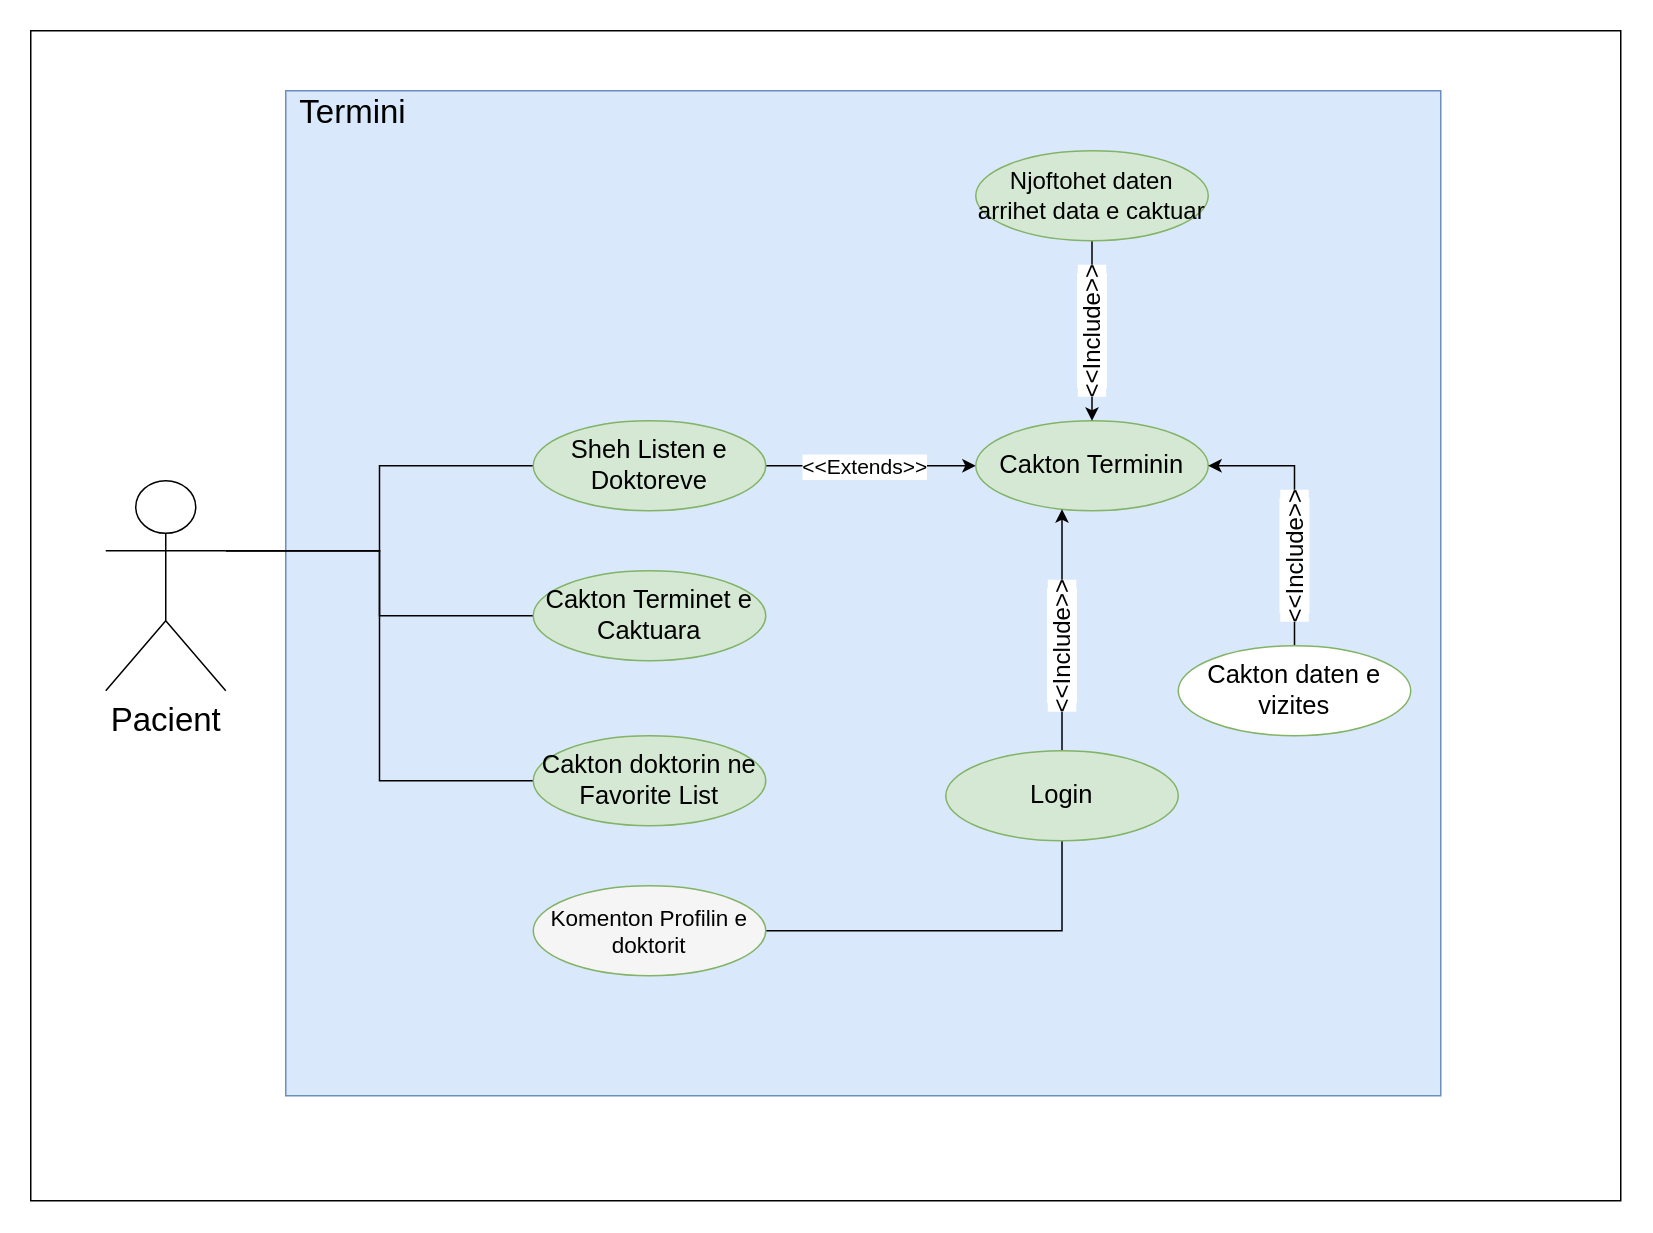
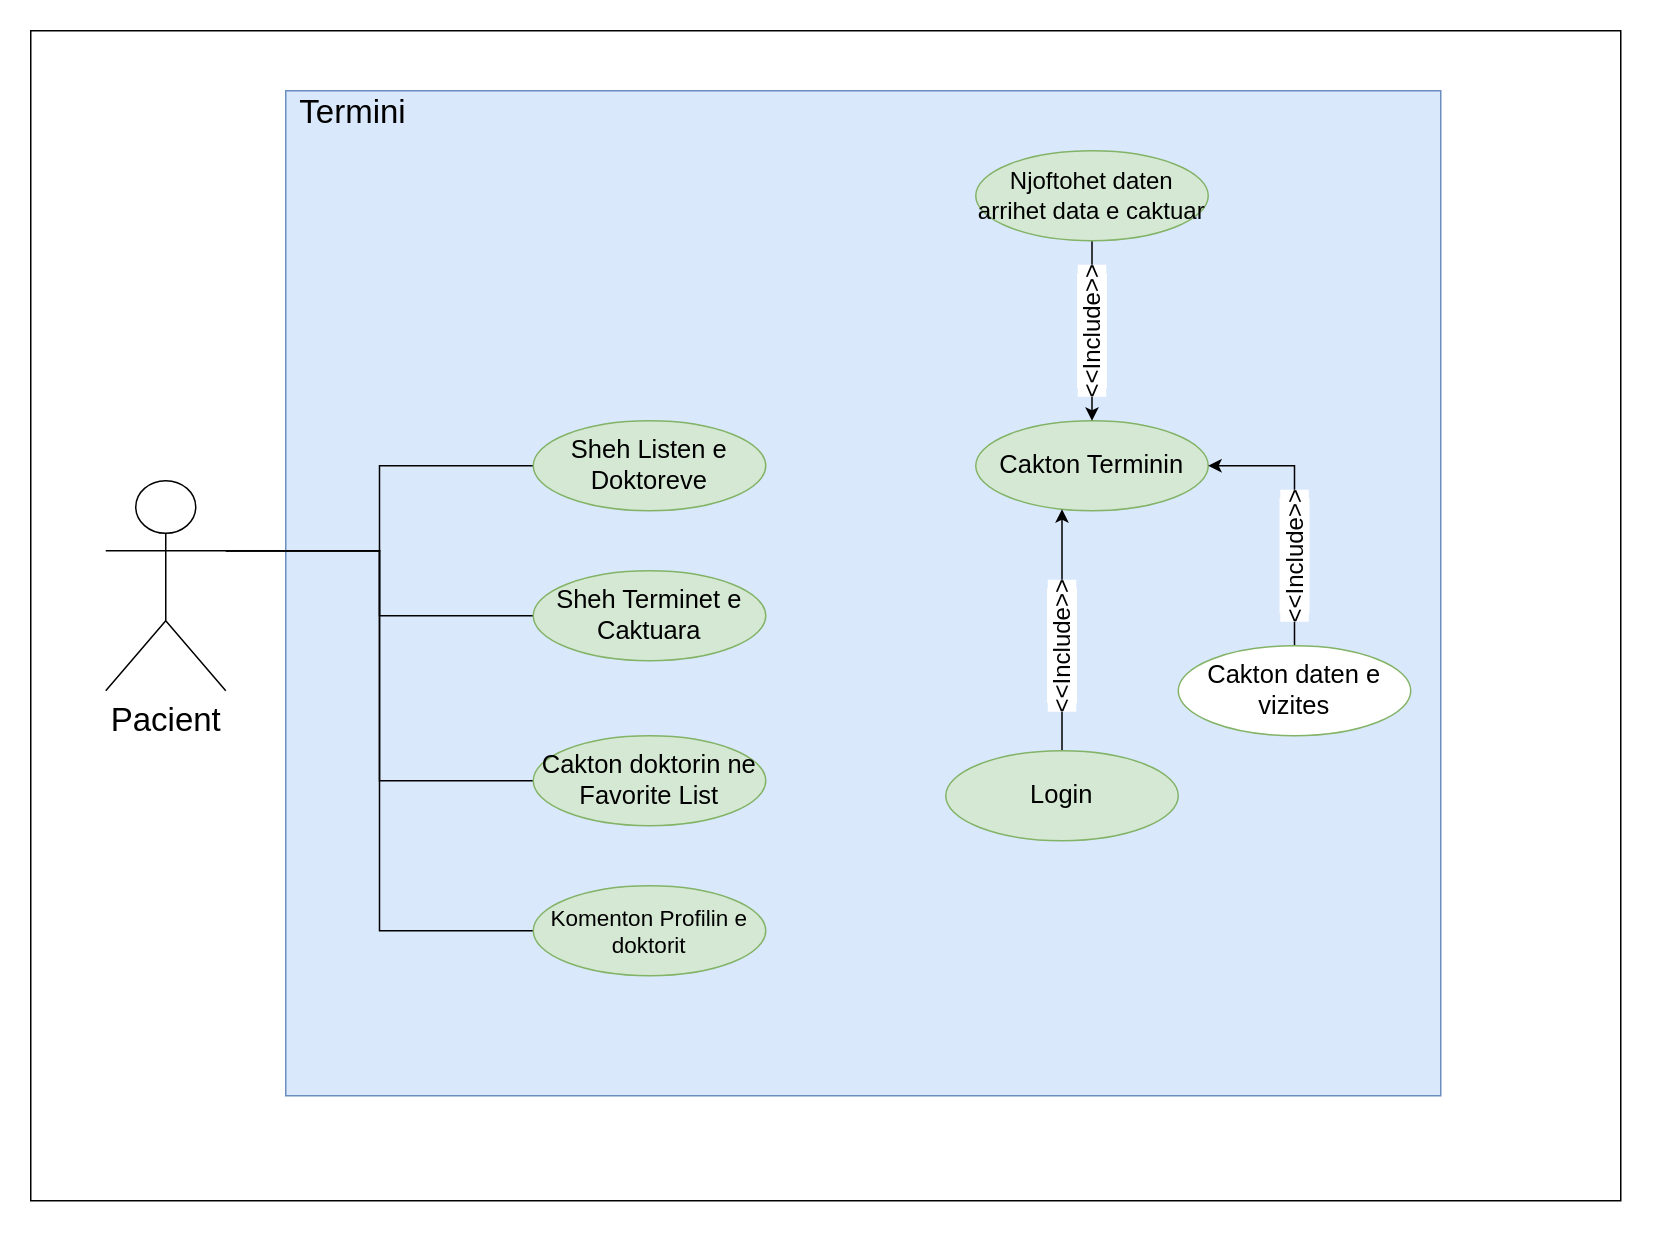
edge "Sheh Listen e Doktoreve" -> "Cakton Terminin": removed, label "<<Extends>>"
node "Cakton Terminet e Caktuara": label "Cakton Terminet e Caktuara" -> "Sheh Terminet e Caktuara"
node "Komenton Profilin e doktorit": fillcolor #f5f5f5 -> #d5e8d4
edge "Login" -- "Komenton Profilin e doktorit": now "Pacient" -- "Komenton Profilin e doktorit"
